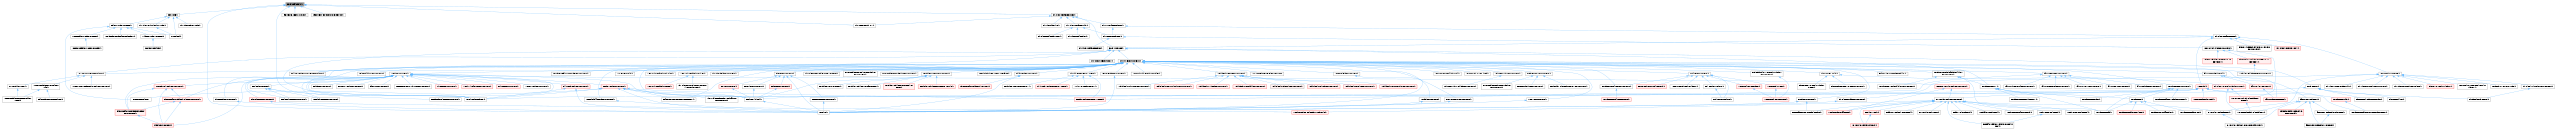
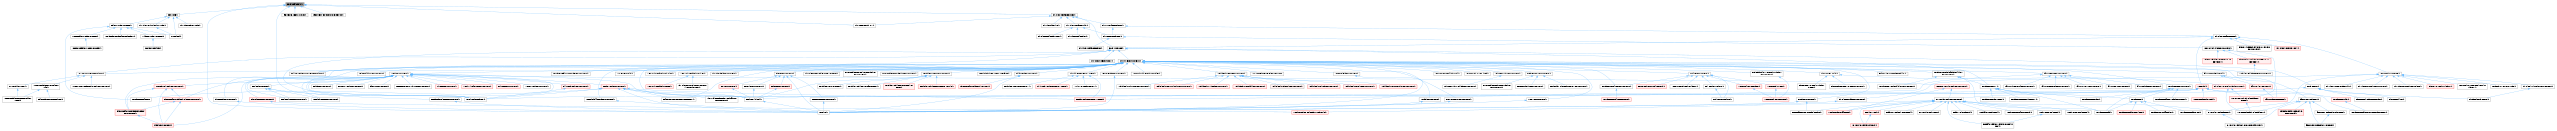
node "FractureTool.cpp": label "FractureTool.cpp" -> "LandscapeEdit.cpp"
node "LandscapeSubsystem.h": added
edge "Engine.h" -> "SkinnedMeshComponent.h": now "Engine.h" -> "BasicTriangleSetComponent.h"
